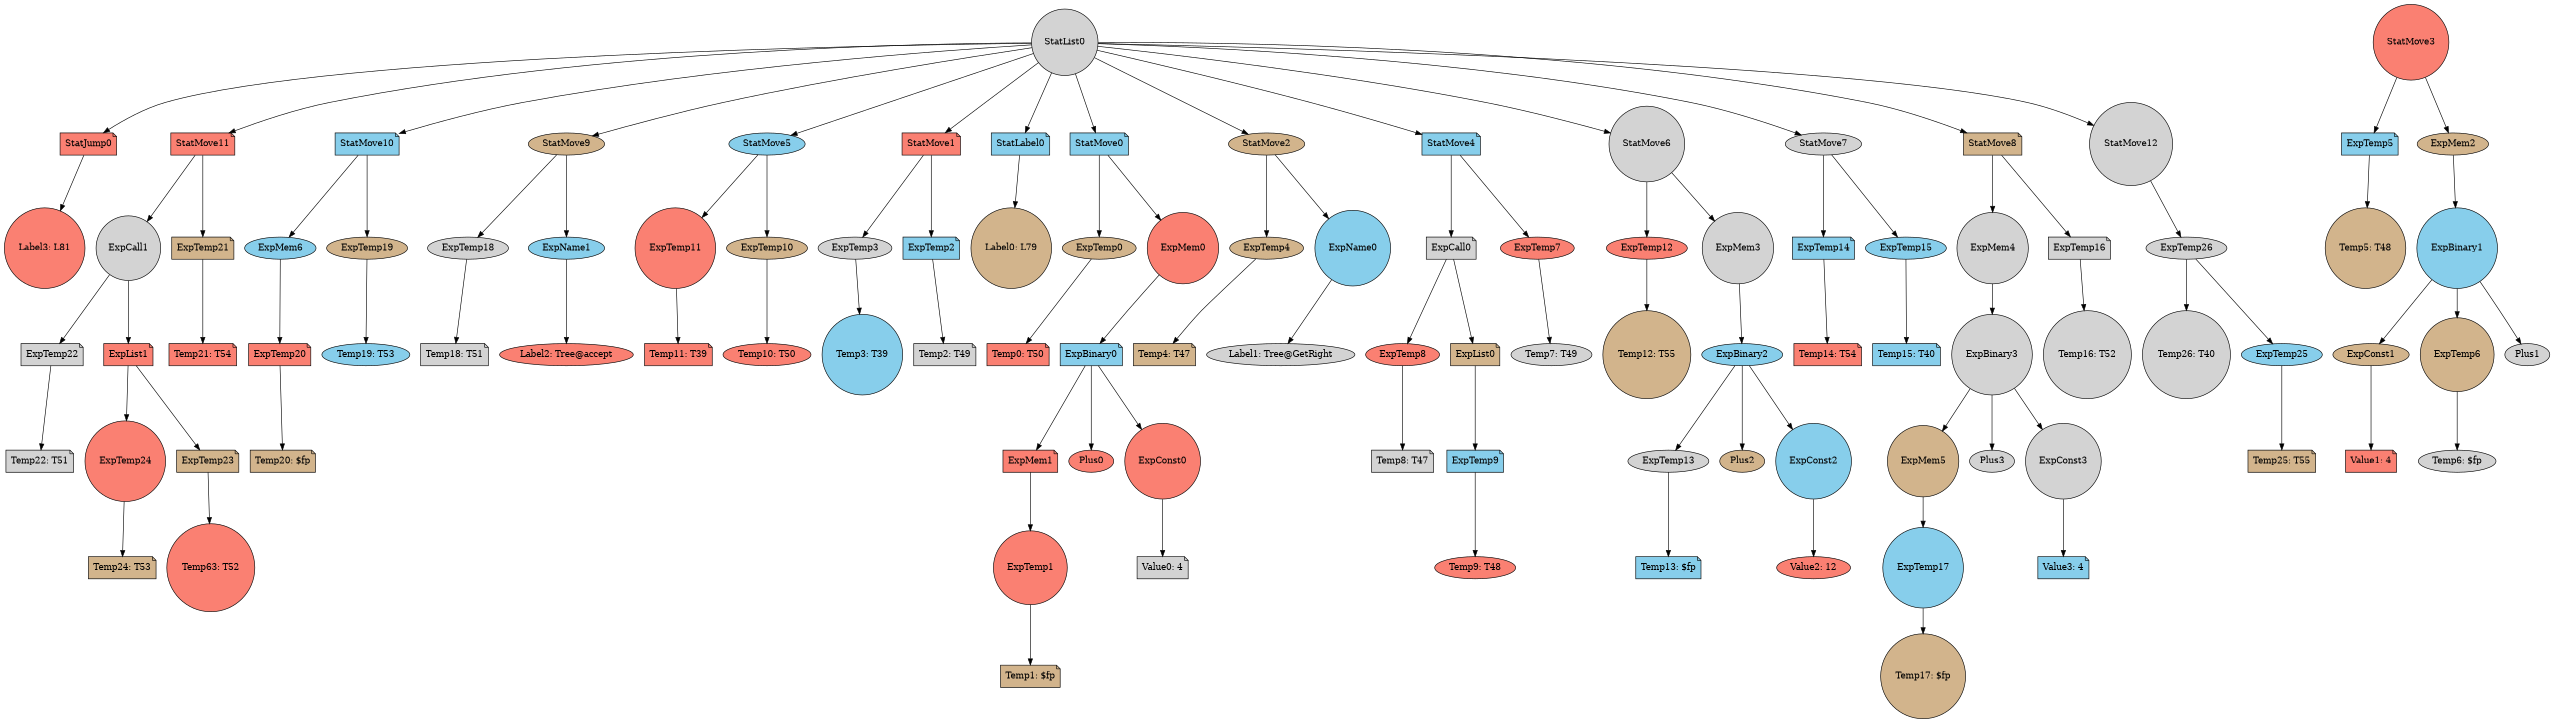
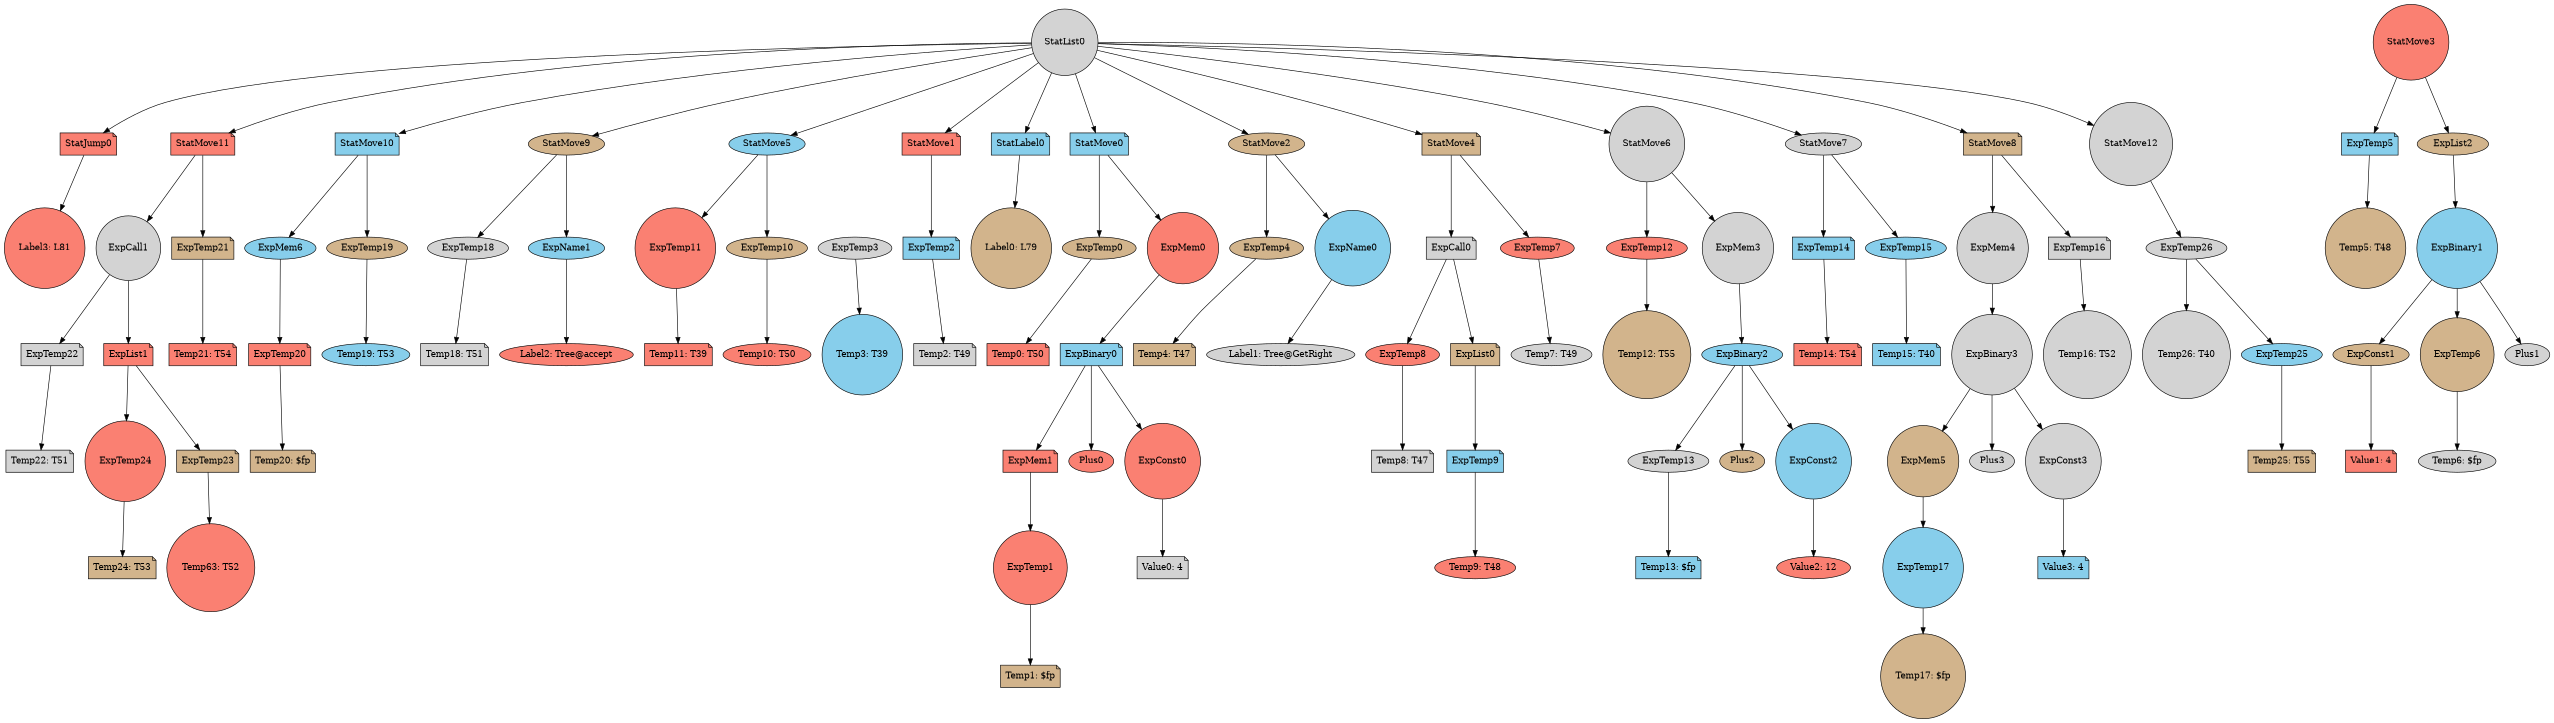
node "StatMove4": fillcolor skyblue -> tan
node "ExpMem2": label "ExpMem2" -> "ExpList2"
edge "StatMove1" -> "ExpTemp3": removed
